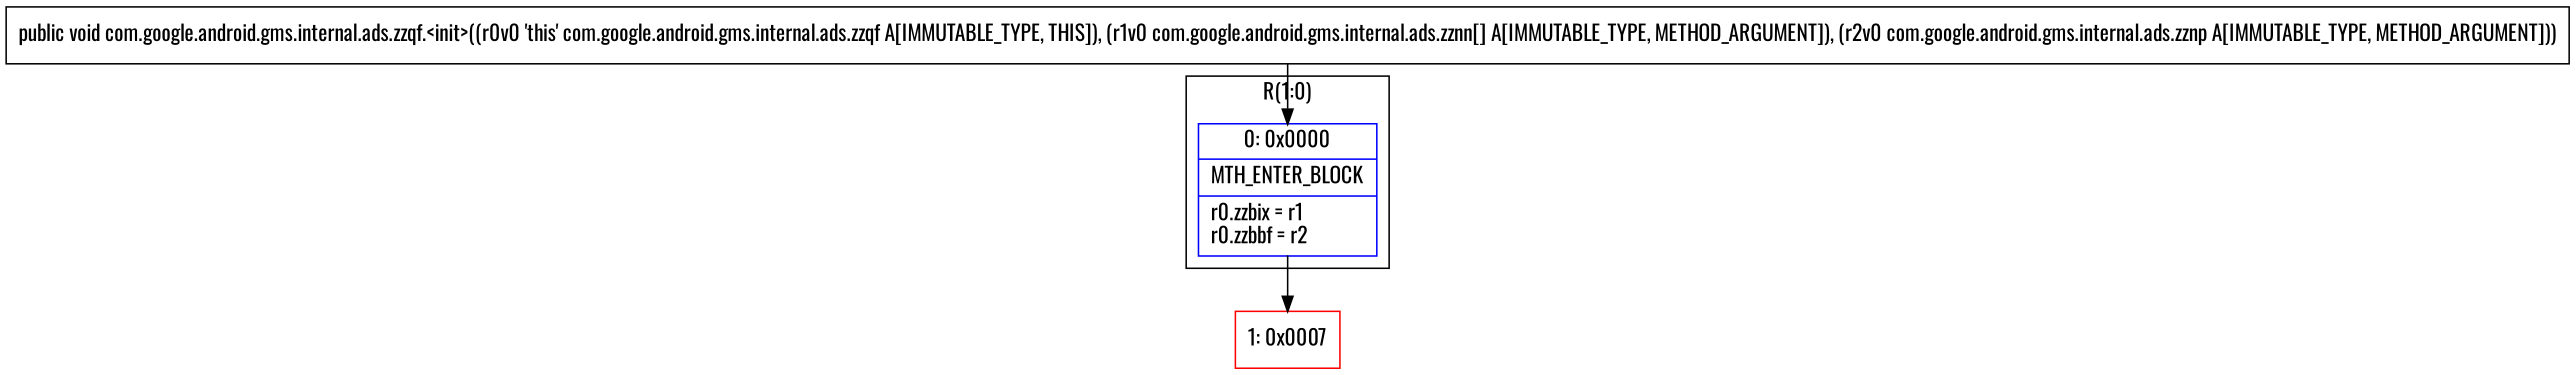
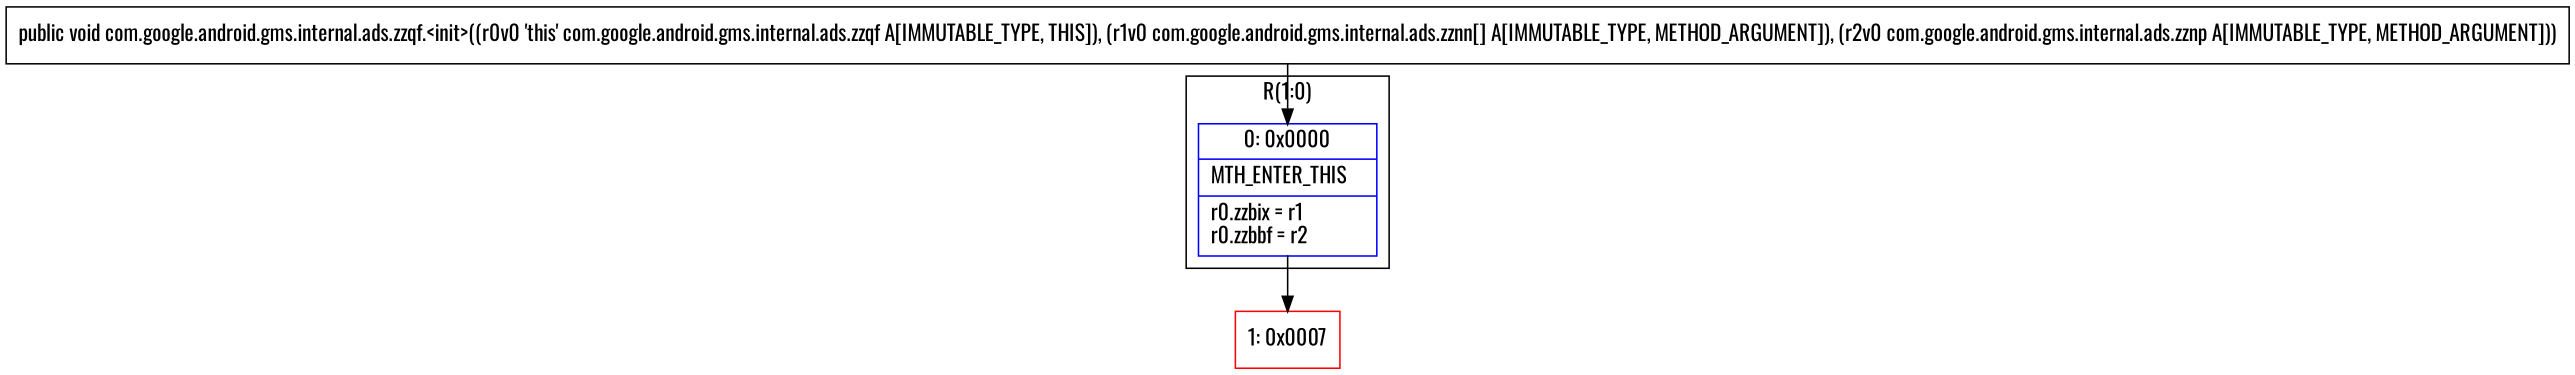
node "0: 0x0000": text "MTH_ENTER_BLOCK" -> "MTH_ENTER_THIS"
